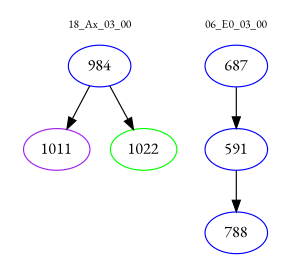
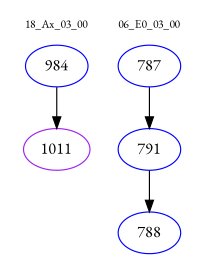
node "687": label "687" -> "787"
node "1022": removed
node "591": label "591" -> "791"
